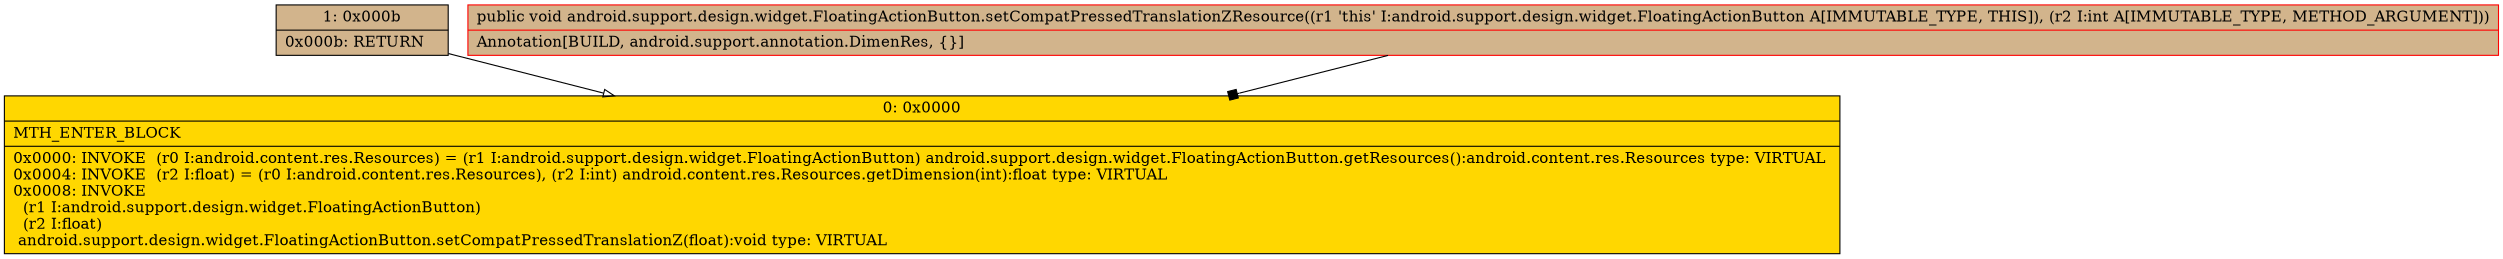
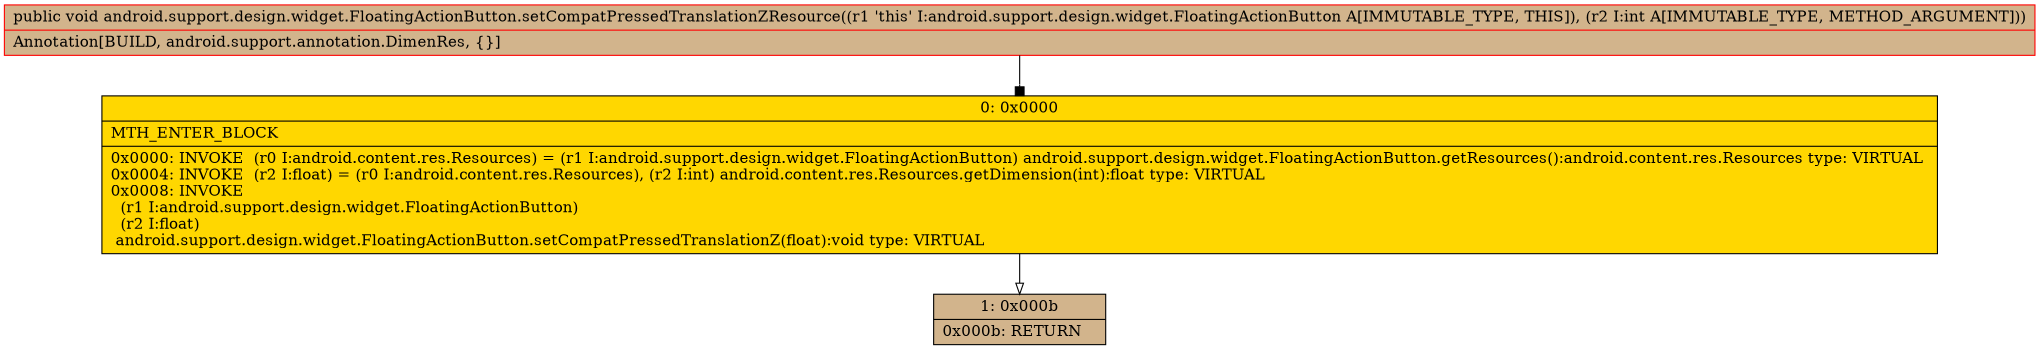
edge "1: 0x000b" -> "0: 0x0000": reversed
